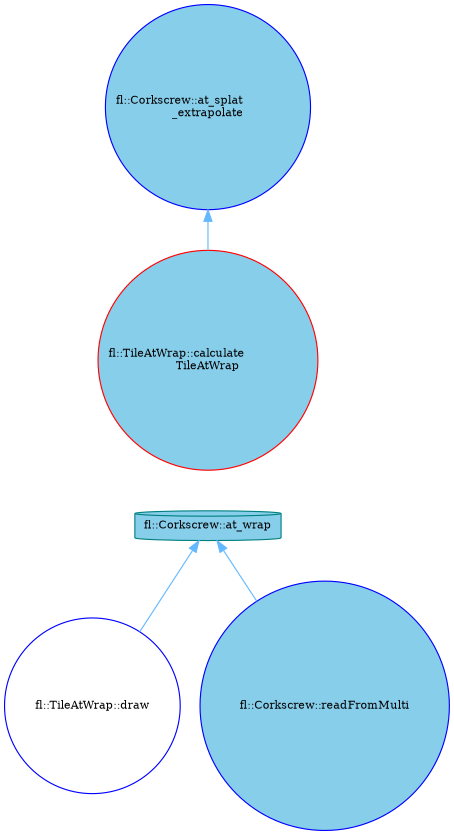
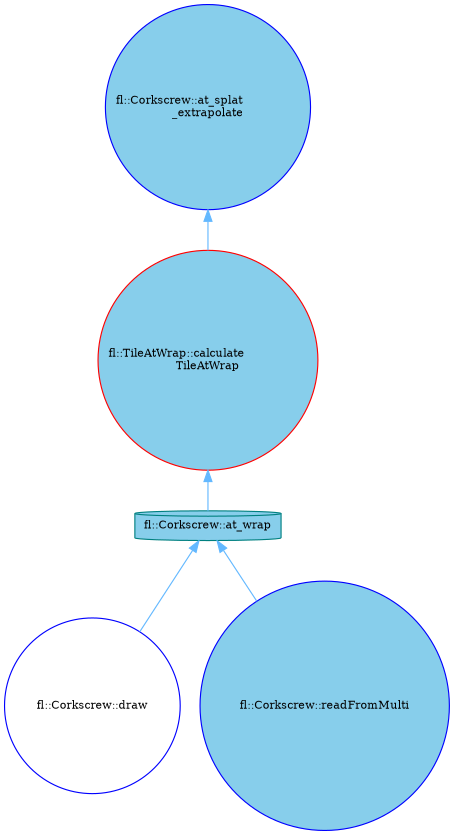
edge "fl::Corkscrew::at_wrap" -> "fl::TileAtWrap::calculate TileAtWrap": added
node "fl::TileAtWrap::draw": label "fl::TileAtWrap::draw" -> "fl::Corkscrew::draw"
